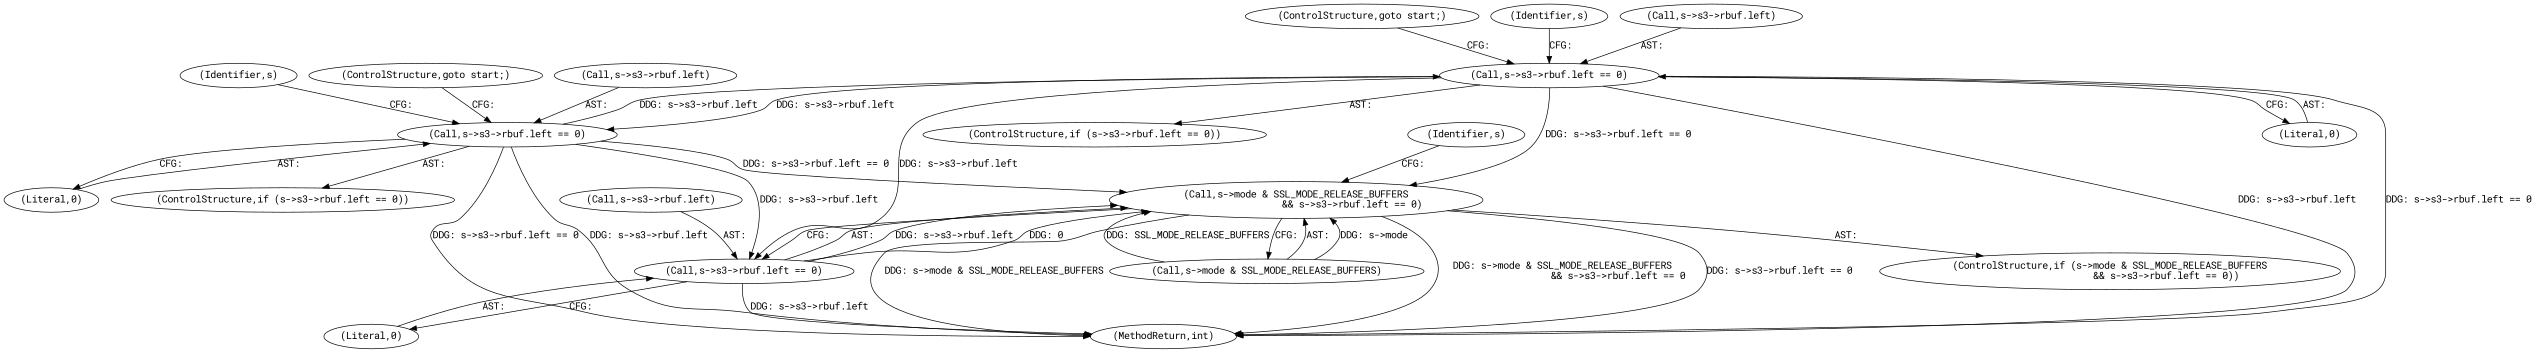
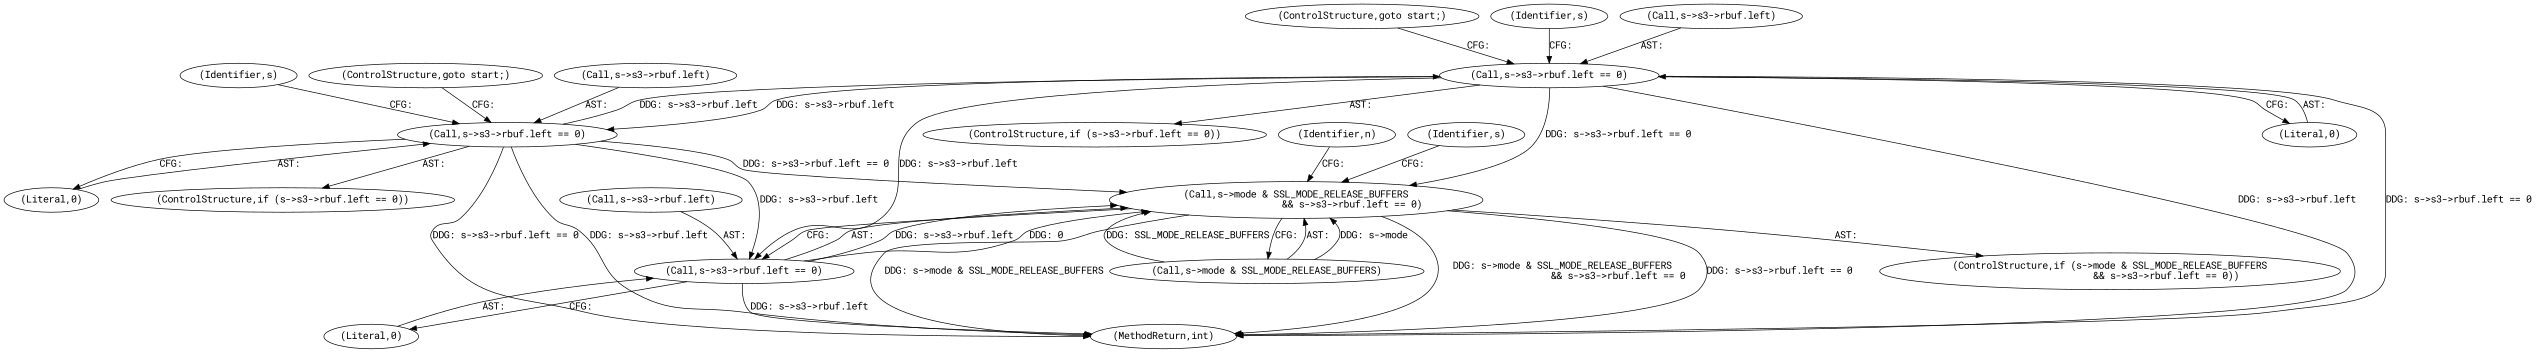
node "(Identifier,n)": added
